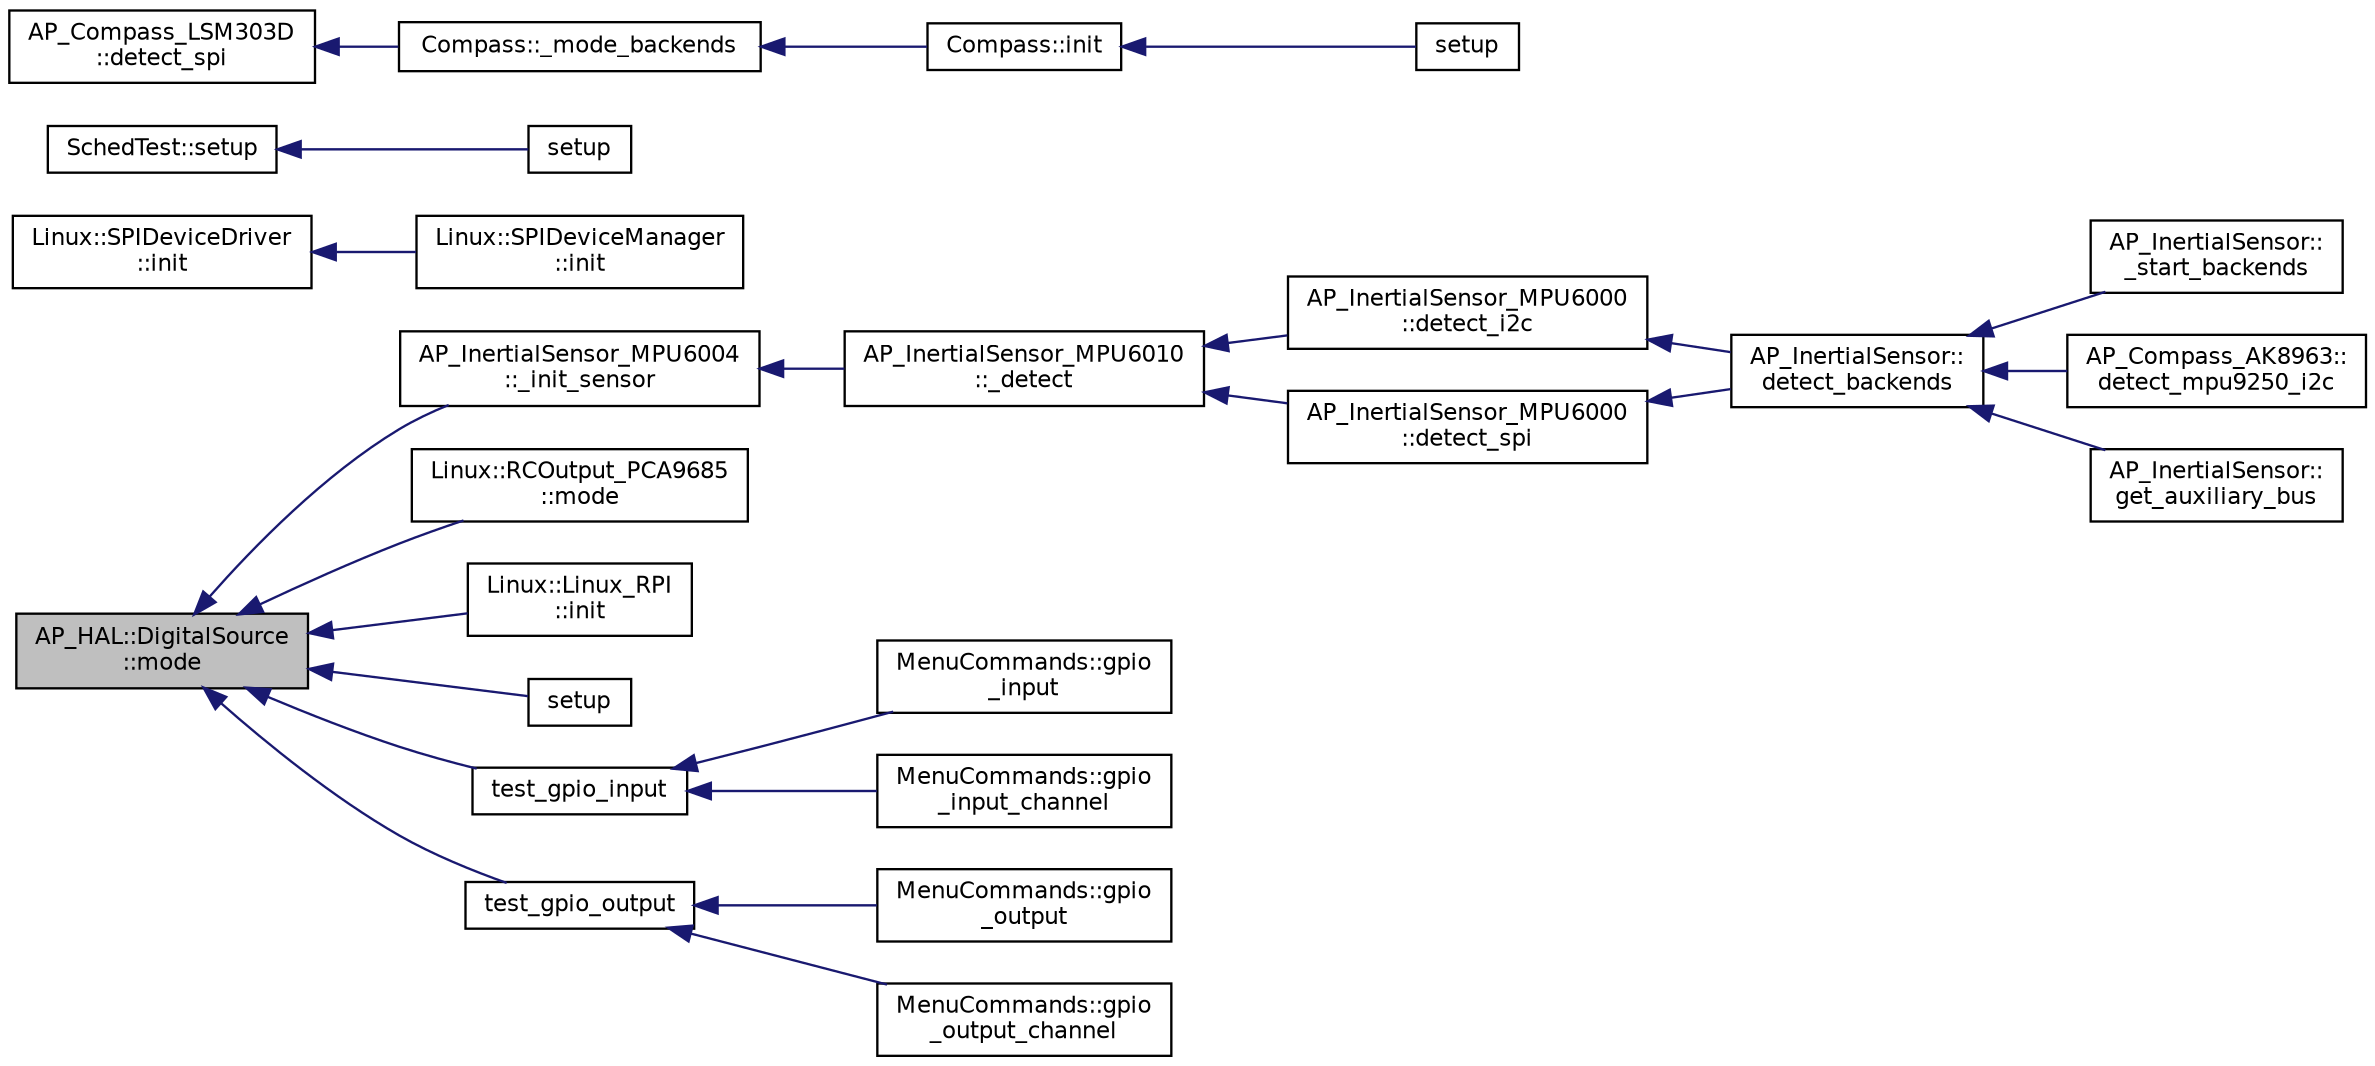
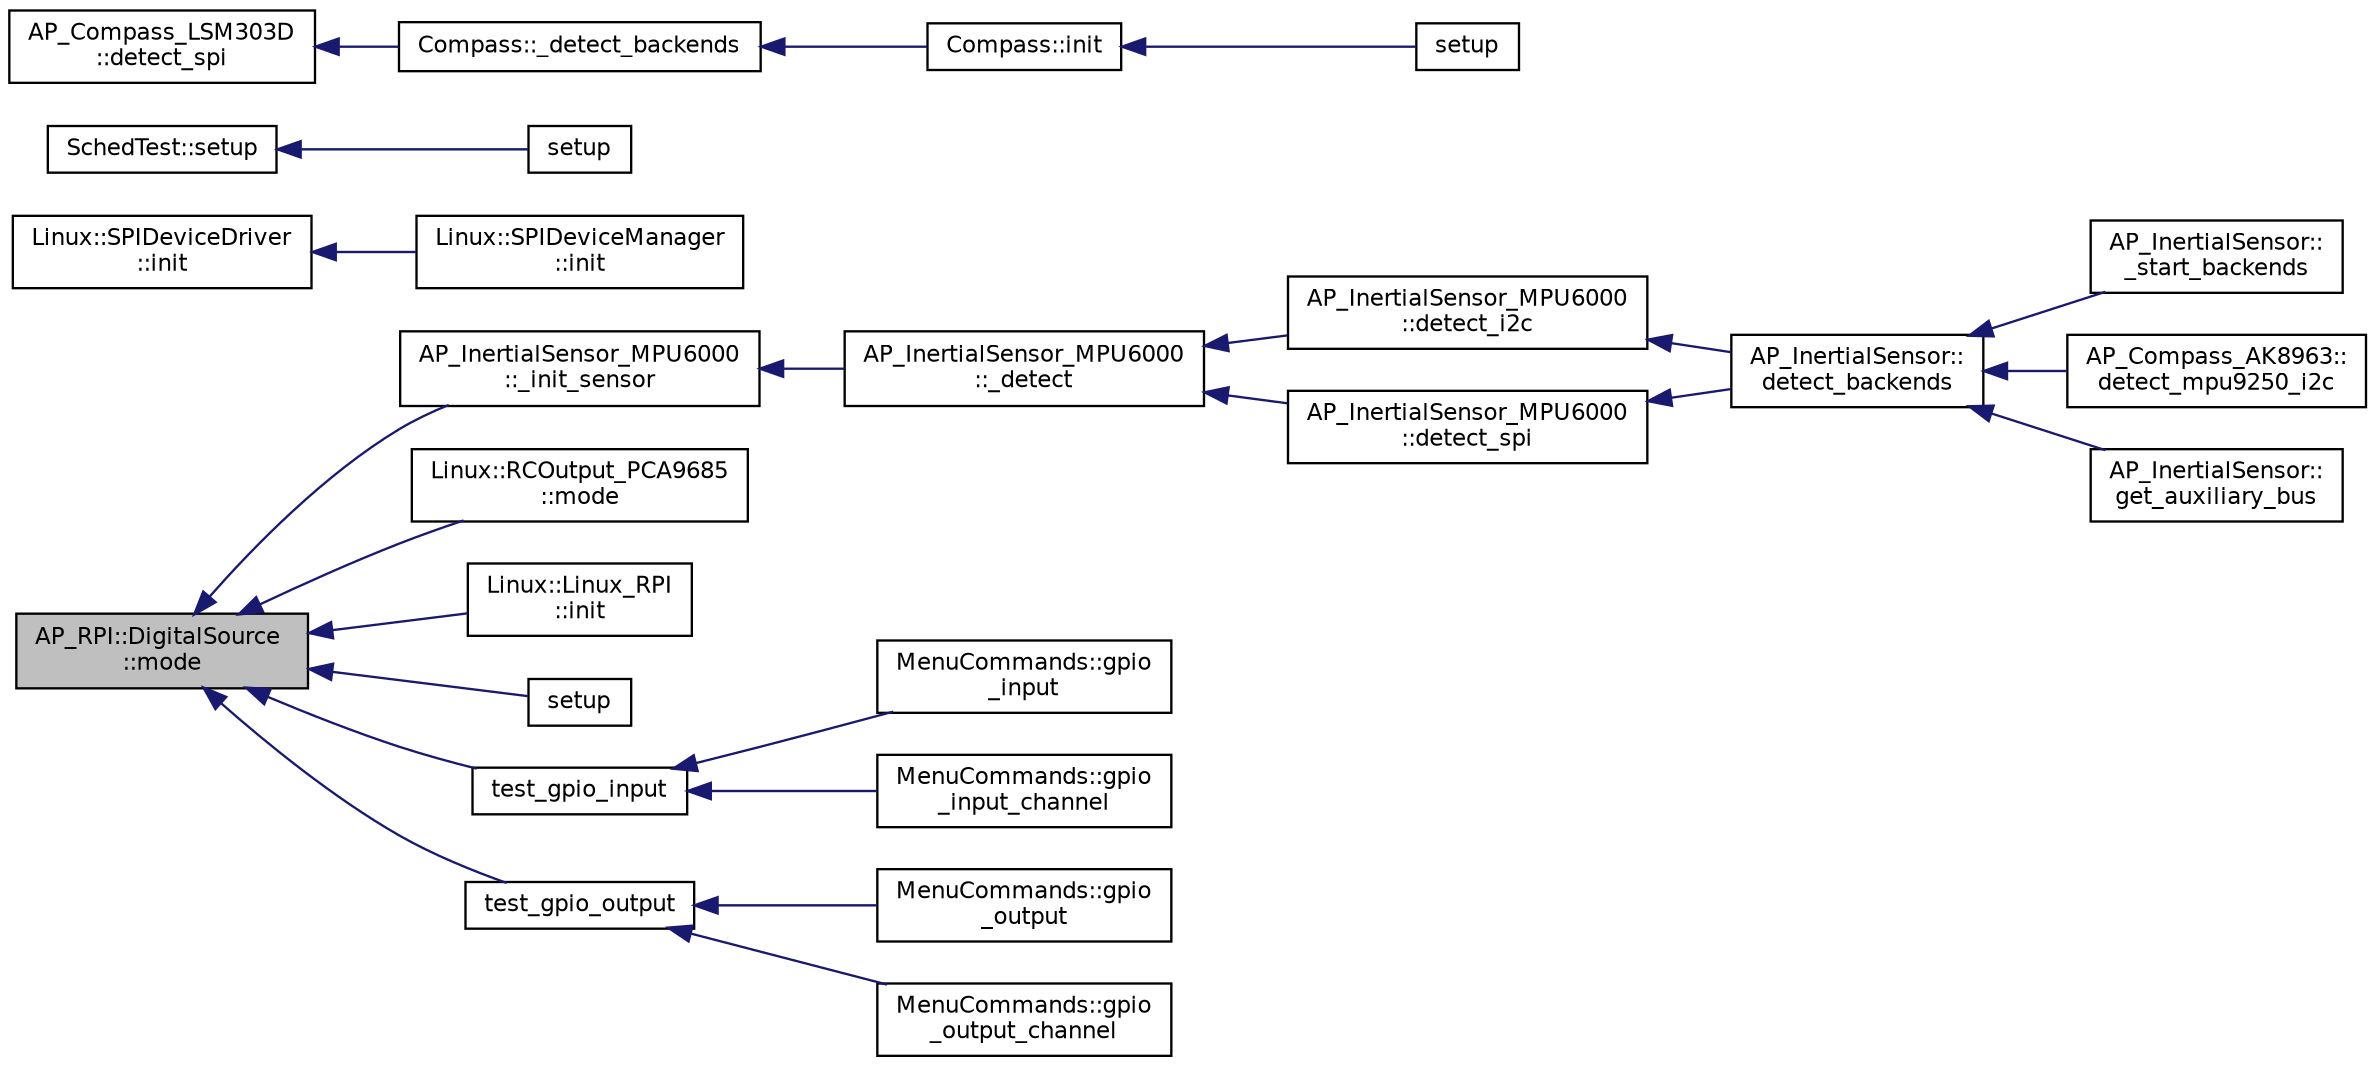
node "Compass::_mode_backends": label "Compass::_mode_backends" -> "Compass::_detect_backends"
node "AP_InertialSensor_MPU6004 ::_init_sensor": label "AP_InertialSensor_MPU6004 ::_init_sensor" -> "AP_InertialSensor_MPU6000 ::_init_sensor"
node "AP_InertialSensor_MPU6010 ::_detect": label "AP_InertialSensor_MPU6010 ::_detect" -> "AP_InertialSensor_MPU6000 ::_detect"
node "AP_HAL::DigitalSource ::mode": label "AP_HAL::DigitalSource ::mode" -> "AP_RPI::DigitalSource ::mode"
